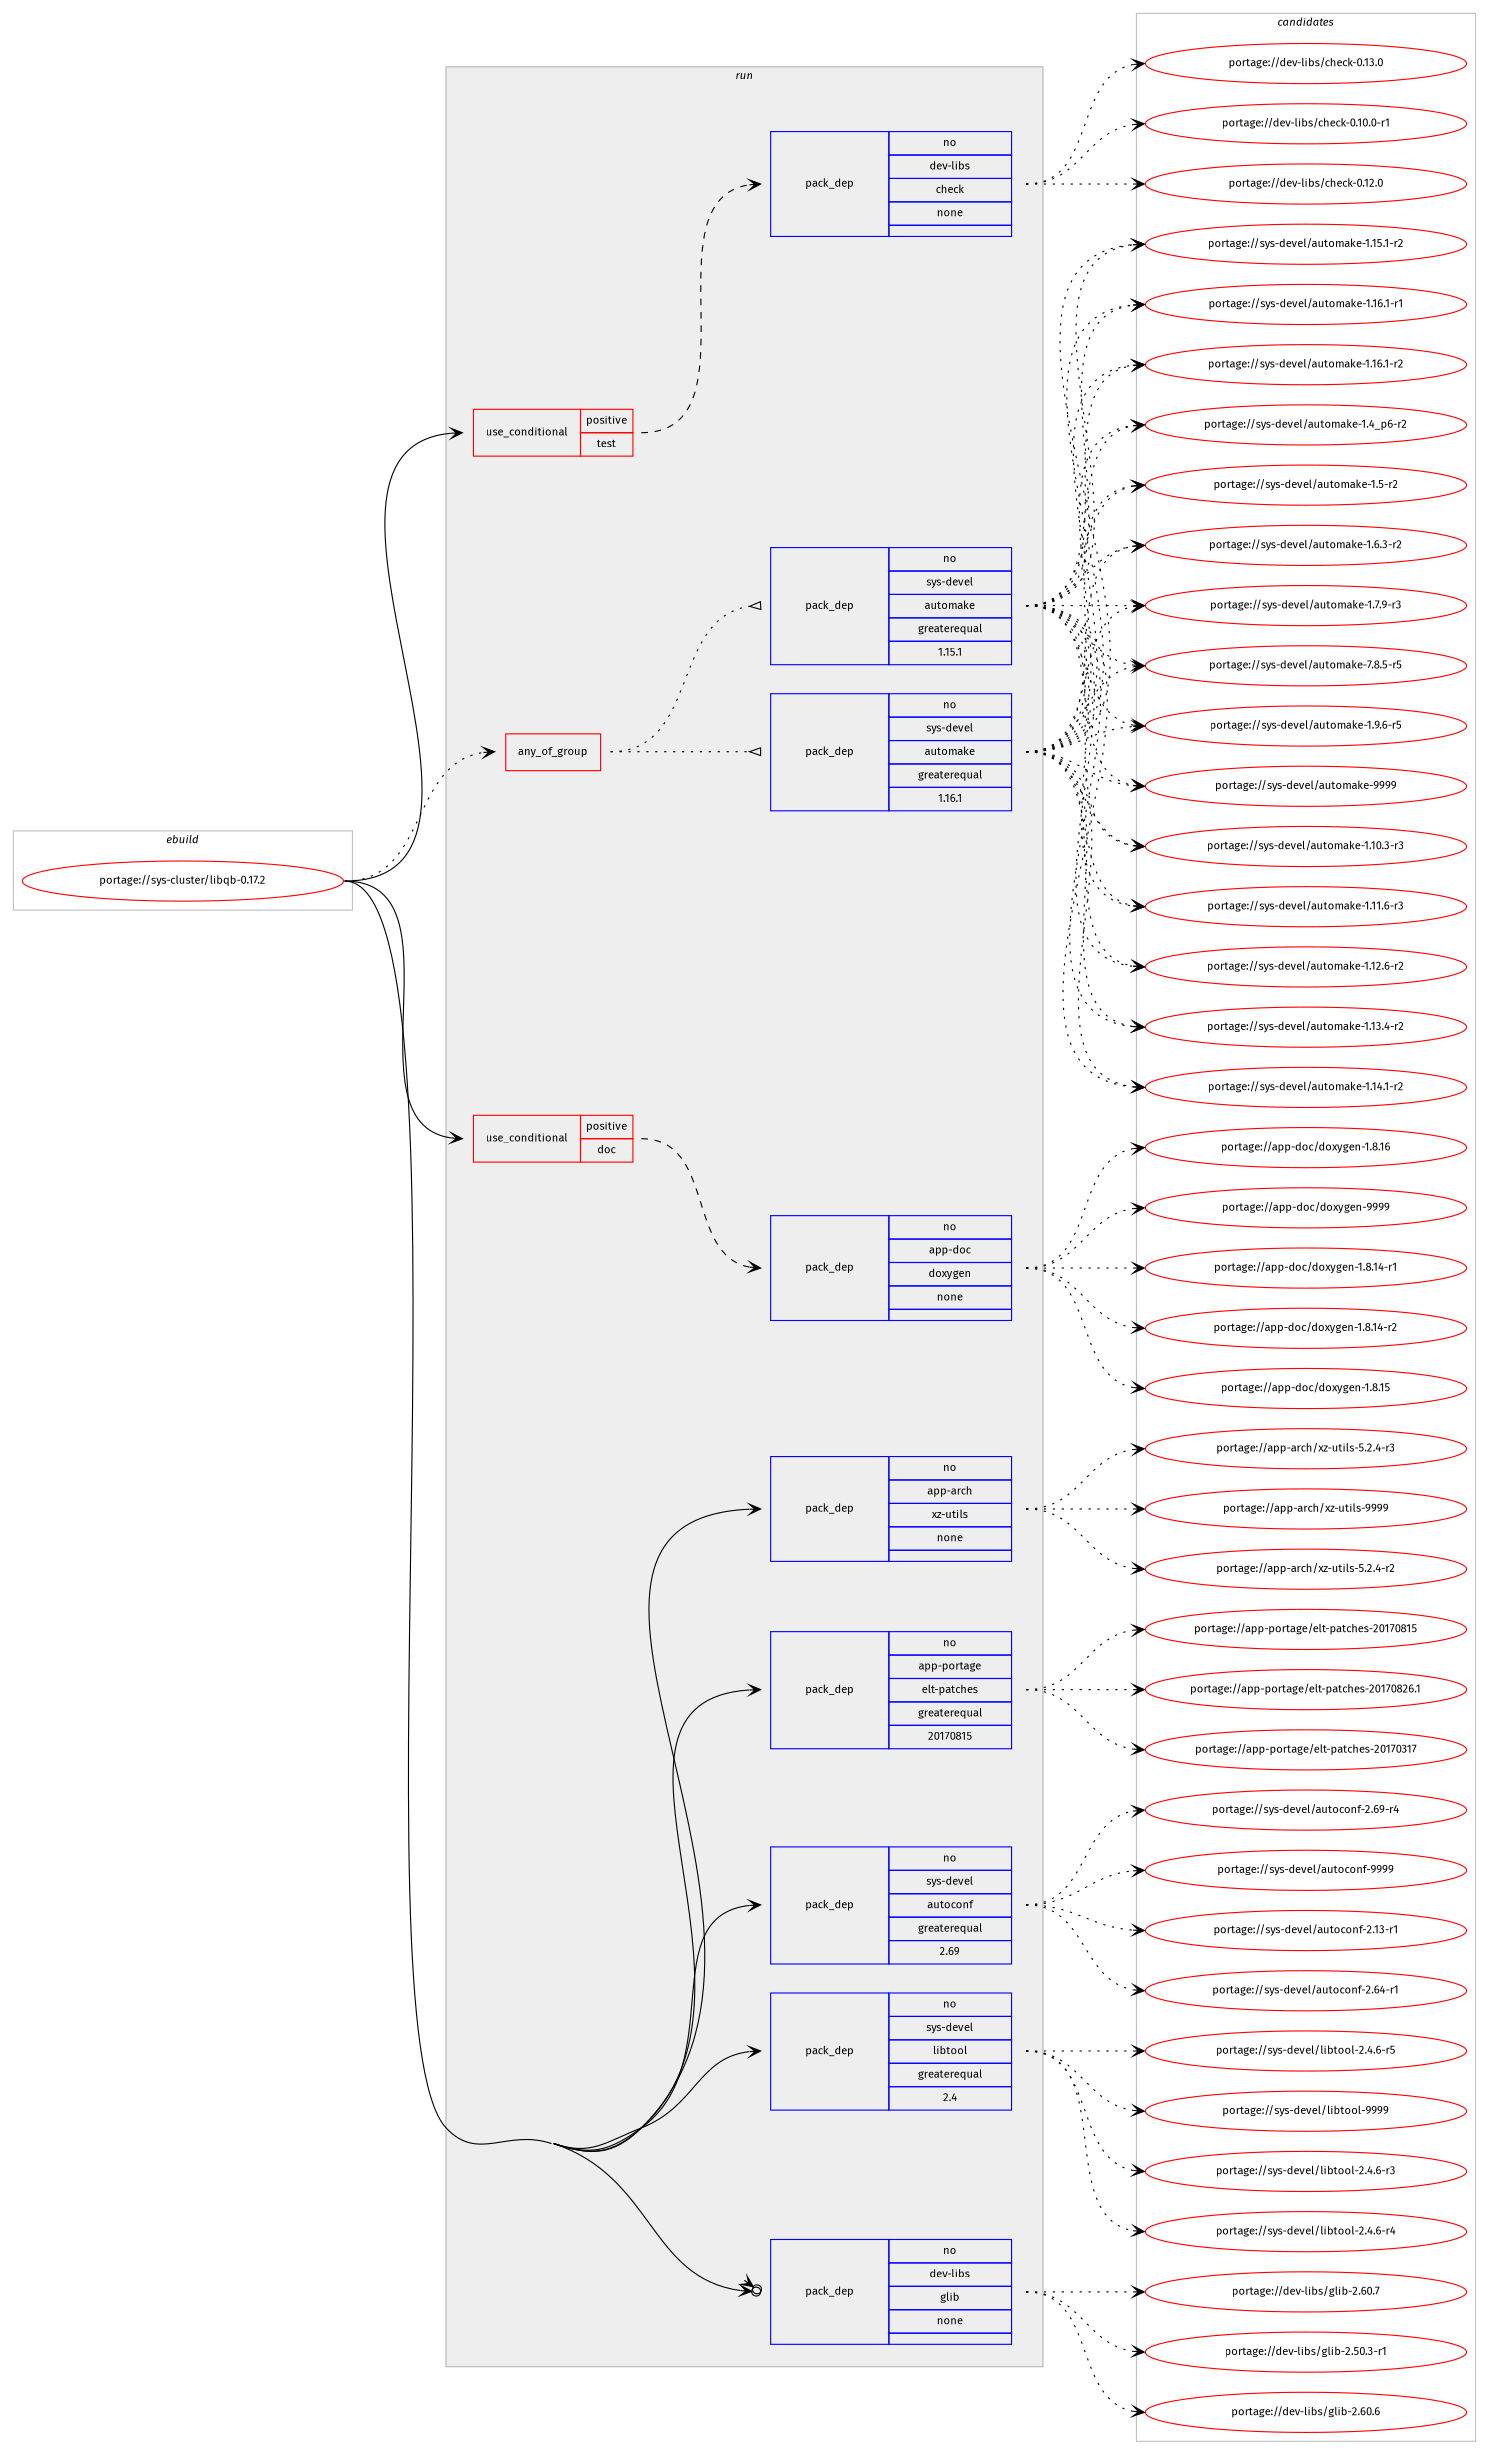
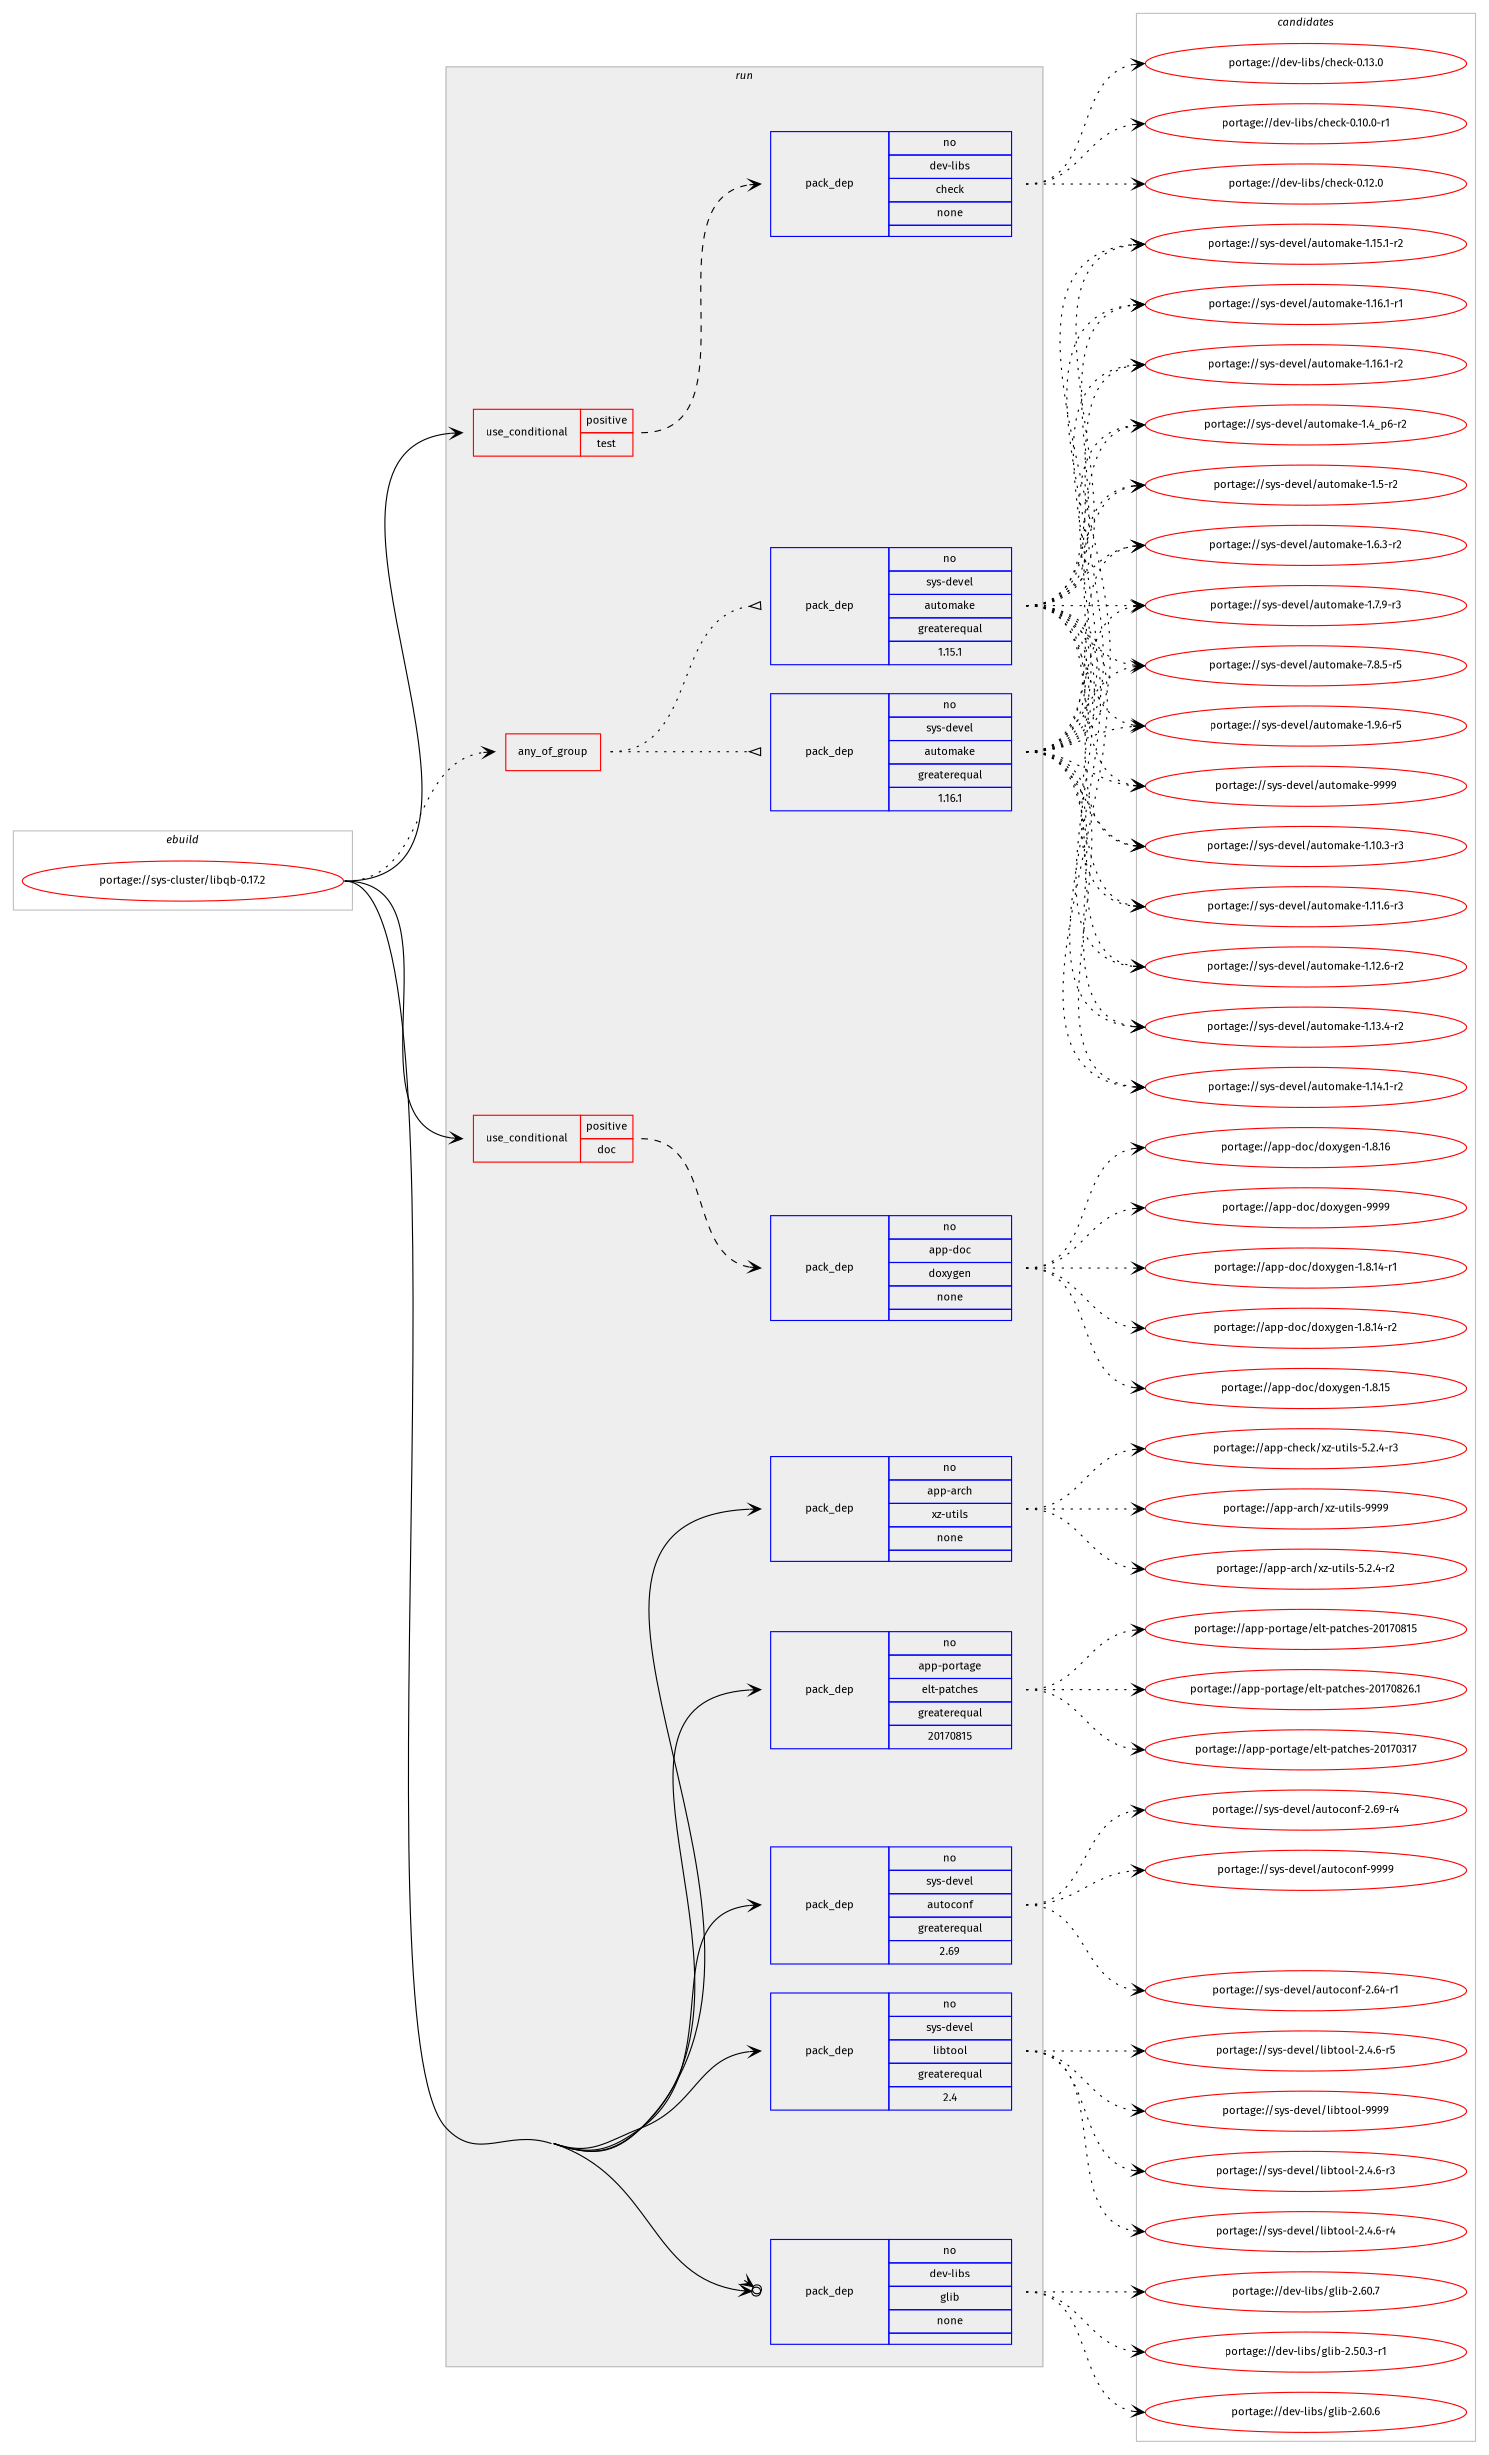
node "portage://app-arch/xz-utils-5.2.4-r3": label "portage://app-arch/xz-utils-5.2.4-r3" -> "portage://app-check/xz-utils-5.2.4-r3"
node "portage://sys-devel/autoconf-2.13-r1": removed
